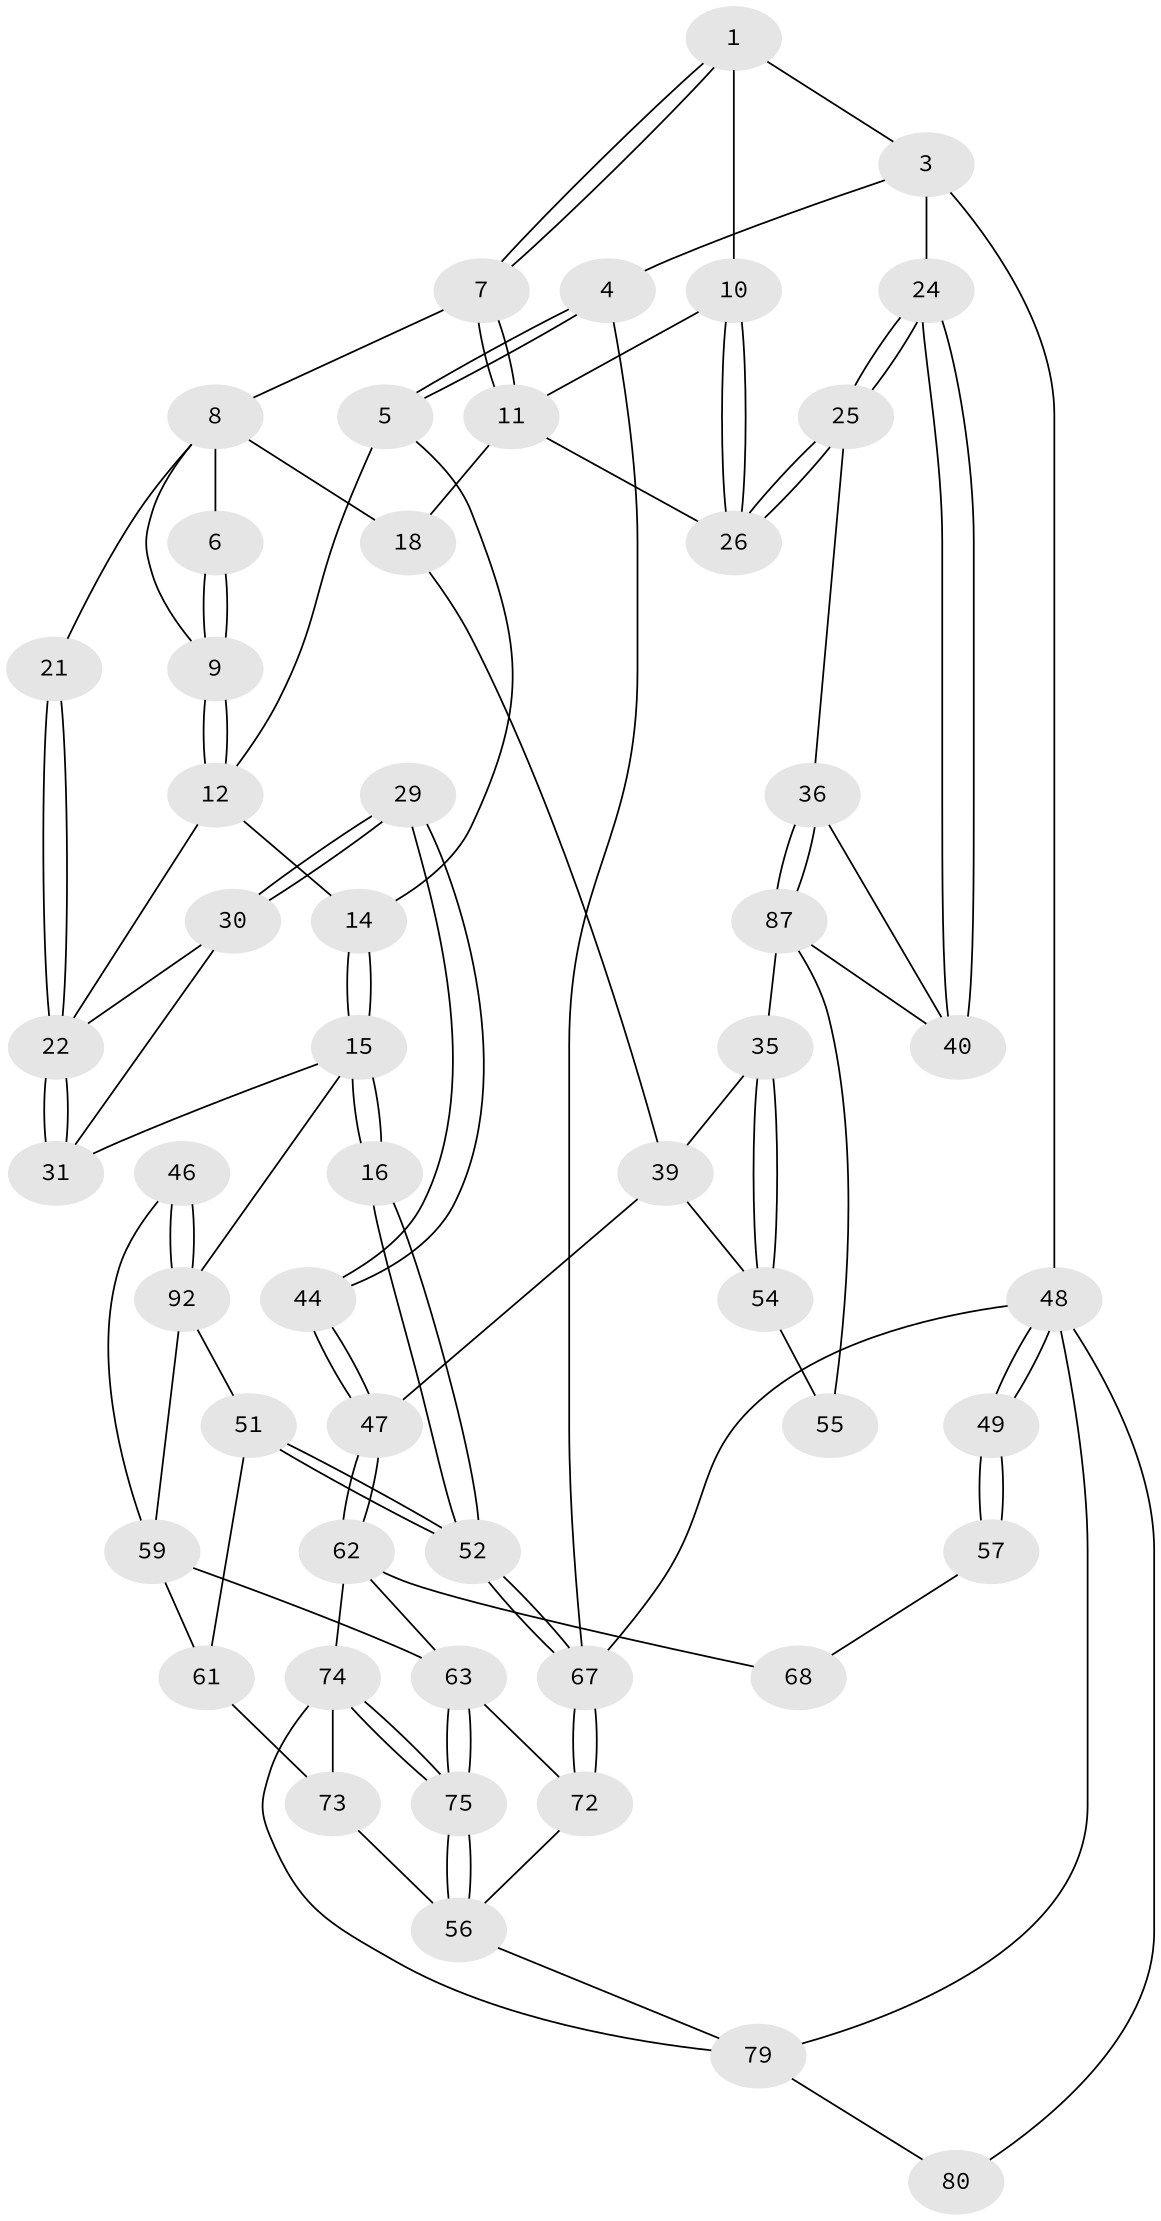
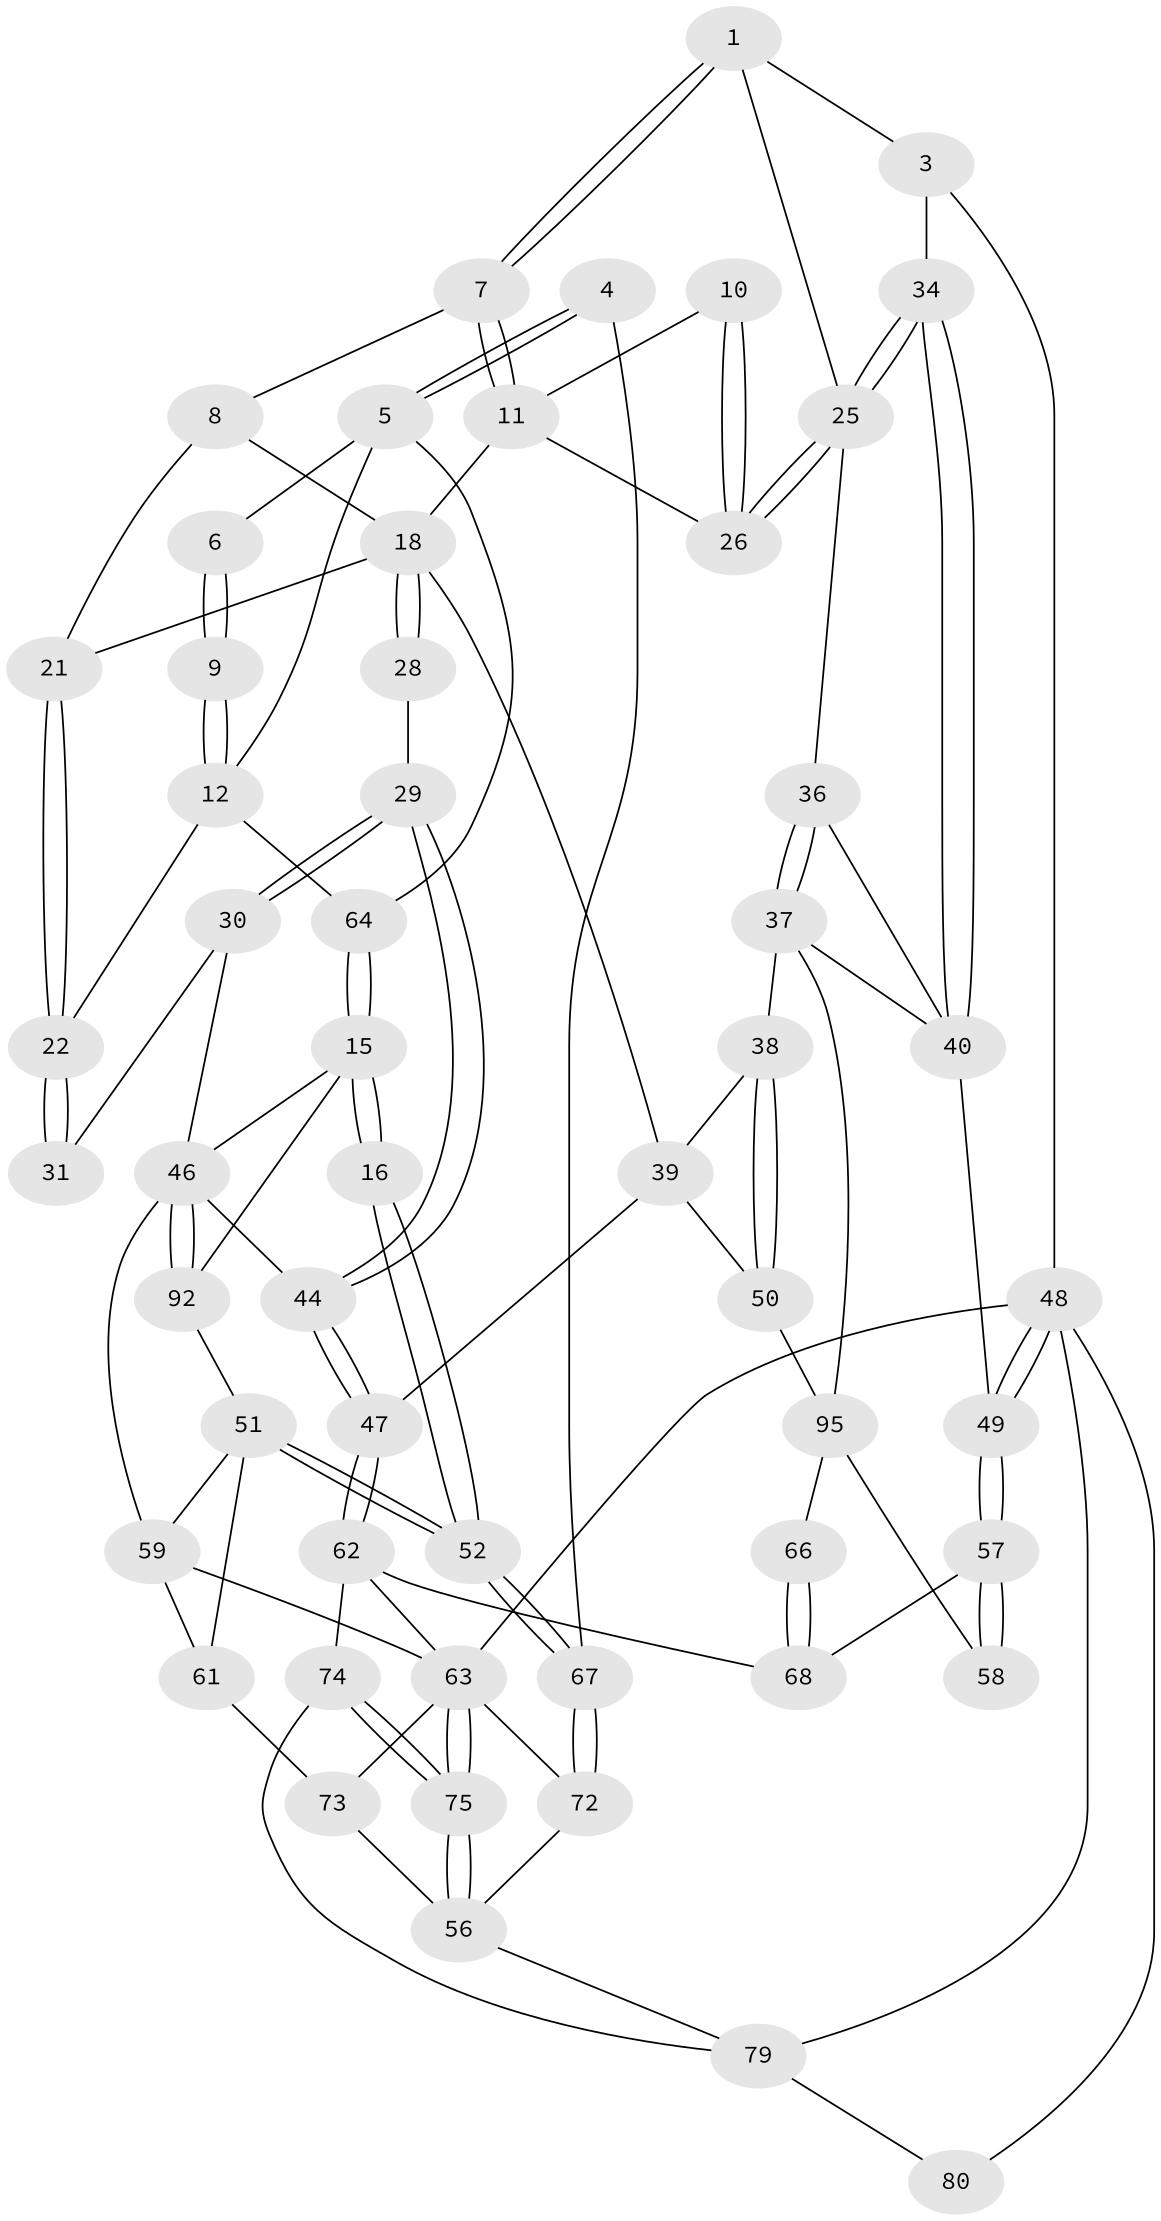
edge "1" -- "10": now "1" -- "25"
edge "3" -- "4": removed
node "24": label "24" -> "34"
edge "8" -- "6": now "5" -- "6"
edge "8" -- "9": removed
edge "18" -- "21": added
node "28": added
node "14": label "14" -> "64"
node "87": label "87" -> "37"
edge "30" -- "22": now "30" -- "46"
node "35": label "35" -> "38"
edge "15" -- "31": now "15" -- "46"
edge "46" -- "44": added
edge "40" -- "49": added
node "54": label "54" -> "50"
edge "48" -- "67": now "48" -- "63"
edge "92" -- "59": now "51" -- "59"
node "55": label "55" -> "95"
node "66": added
node "58": added
edge "74" -- "73": now "63" -- "73"
